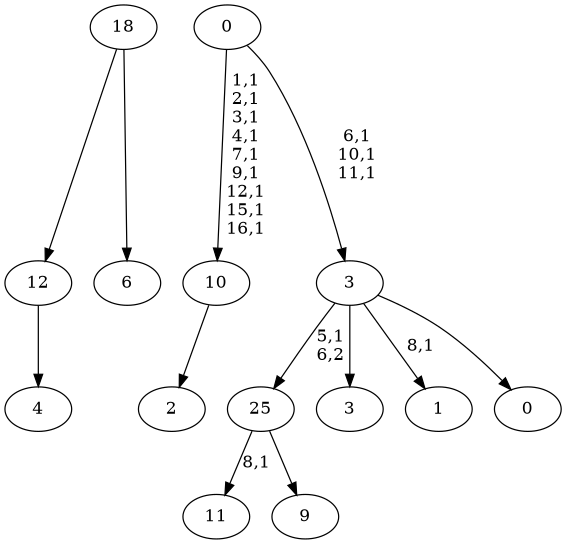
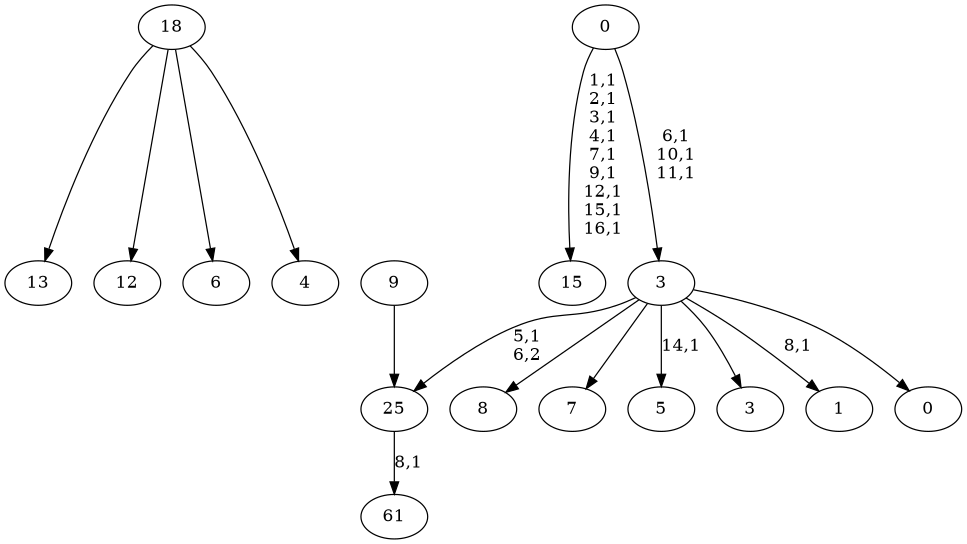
node "13": added
node "10": label "10" -> "15"
edge "12" -> "4": now "18" -> "4"
node "2": removed
node "8": added
node "7": added
node "5": added
edge "25" -> "9": reversed
node "11": label "11" -> "61"
